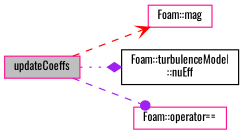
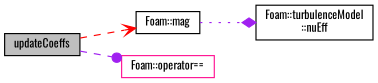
node "Foam::mag": color deeppink -> black
node "updateCoeffs": color deeppink -> black
edge "updateCoeffs" -> "Foam::turbulenceModel ::nuEff": now "Foam::mag" -> "Foam::turbulenceModel ::nuEff"
